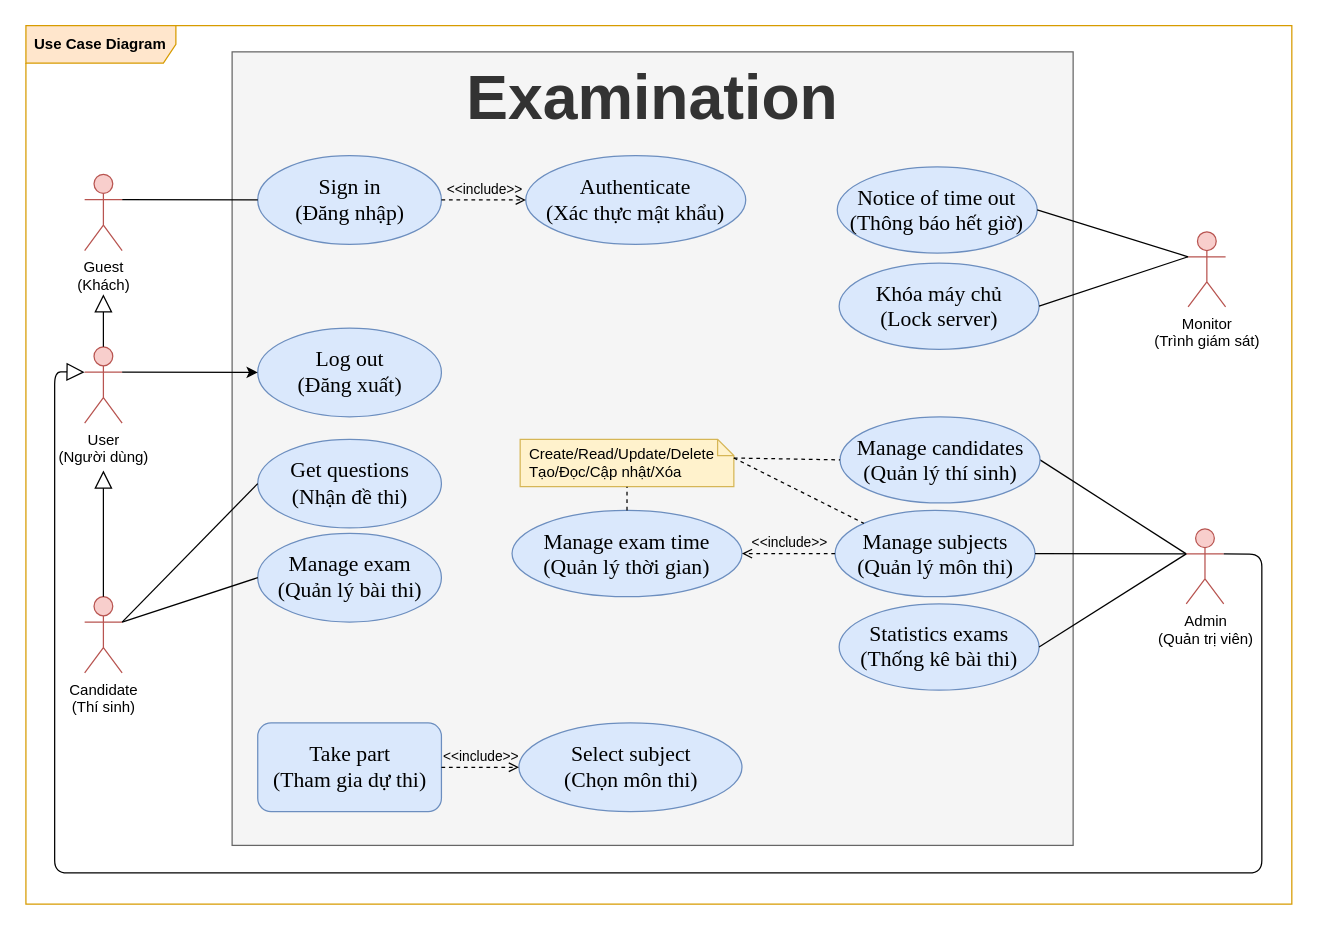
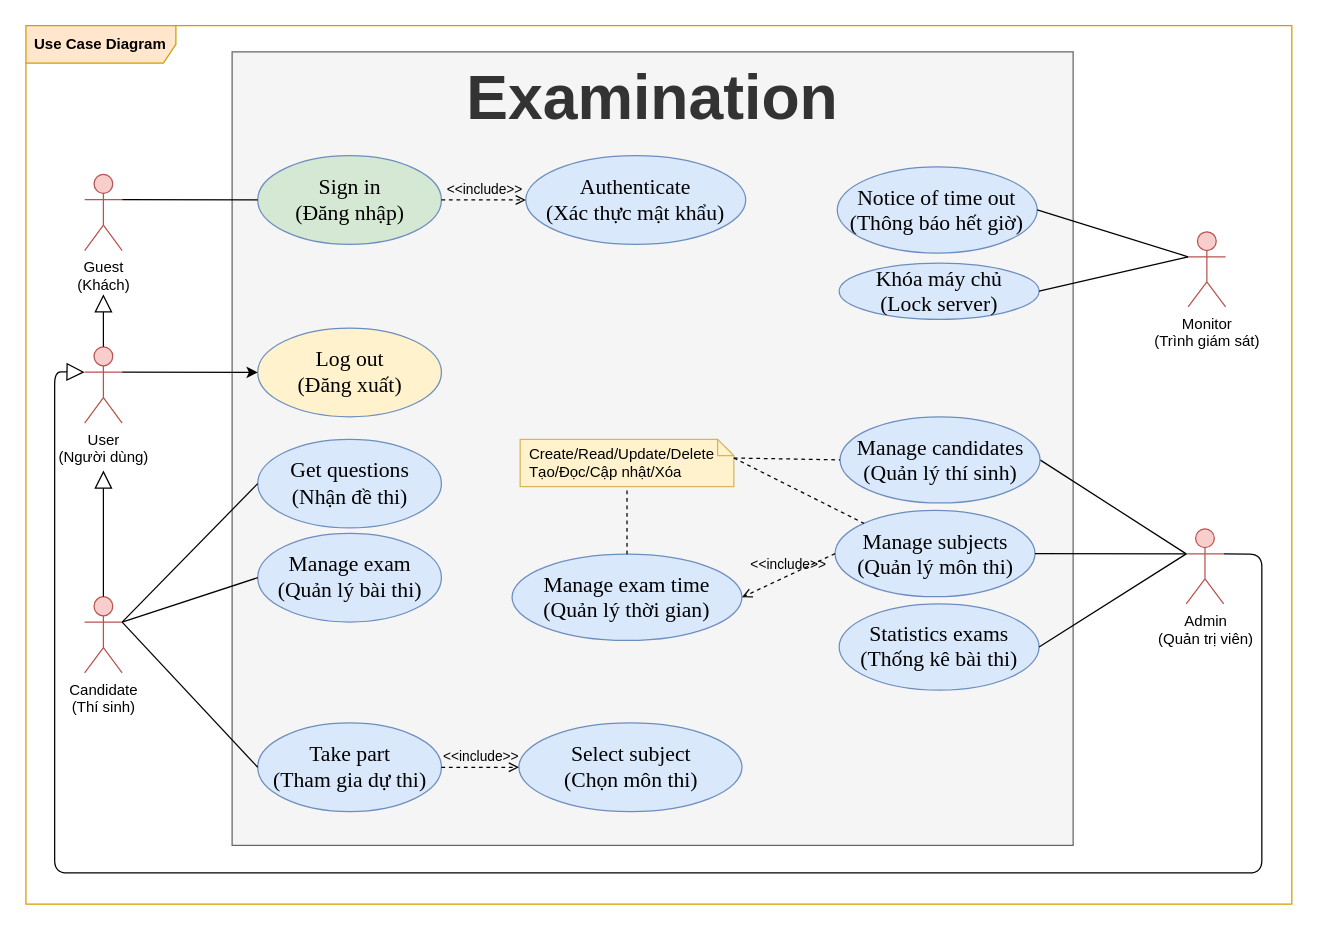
node "Sign in (Đăng nhập)": fillcolor #dae8fc -> #d5e8d4
node "Khóa máy chủ (Lock server)": size 200x86 -> 200x56
node "Log out (Đăng xuất)": fillcolor #dae8fc -> #fff2cc
node "Manage exam time (Quản lý thời gian)": moved (627, 554) -> (627, 598)
edge "Candidate (Thí sinh)" -- "Take part (Tham gia dự thi)": added
node "Take part (Tham gia dự thi)": shape rounded rectangle -> ellipse
